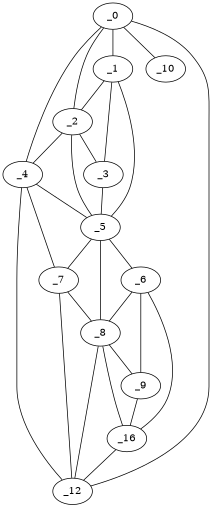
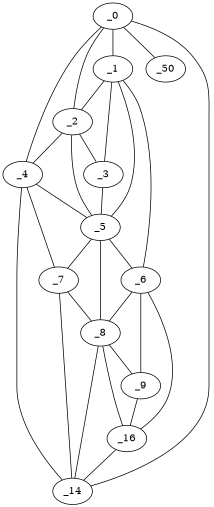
node "_10": label "_10" -> "_50"
edge "_1" -- "_6": added
node "_12": label "_12" -> "_14"
